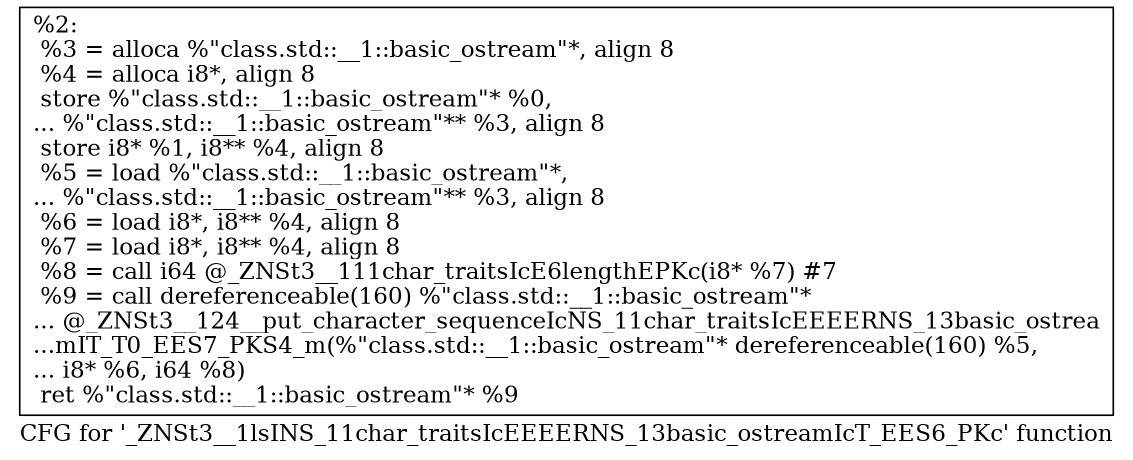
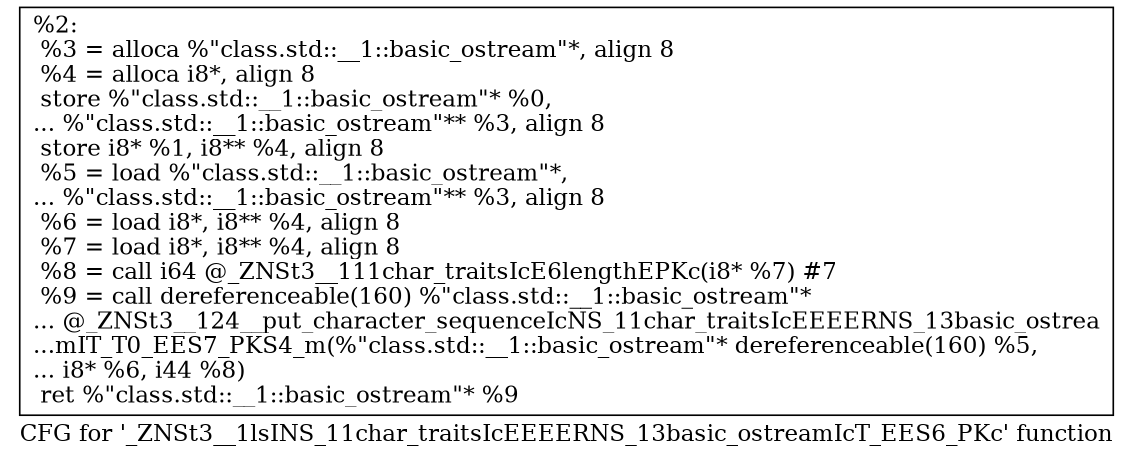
node "%2:": text "... i8* %6, i64 %8)" -> "... i8* %6, i44 %8)"
